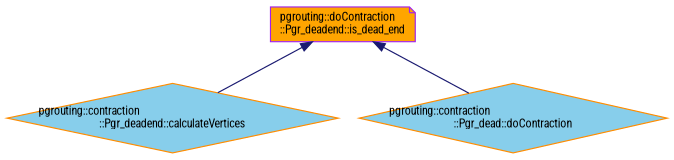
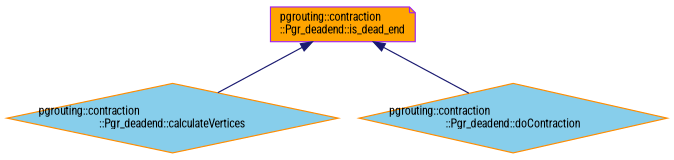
node "pgrouting::doContraction ::Pgr_deadend::is_dead_end": label "pgrouting::doContraction ::Pgr_deadend::is_dead_end" -> "pgrouting::contraction ::Pgr_deadend::is_dead_end"
node "pgrouting::contraction ::Pgr_dead::doContraction": label "pgrouting::contraction ::Pgr_dead::doContraction" -> "pgrouting::contraction ::Pgr_deadend::doContraction"
